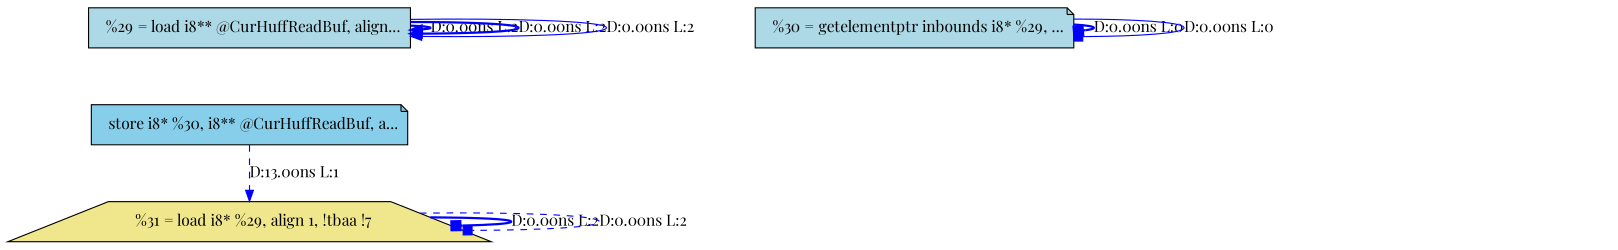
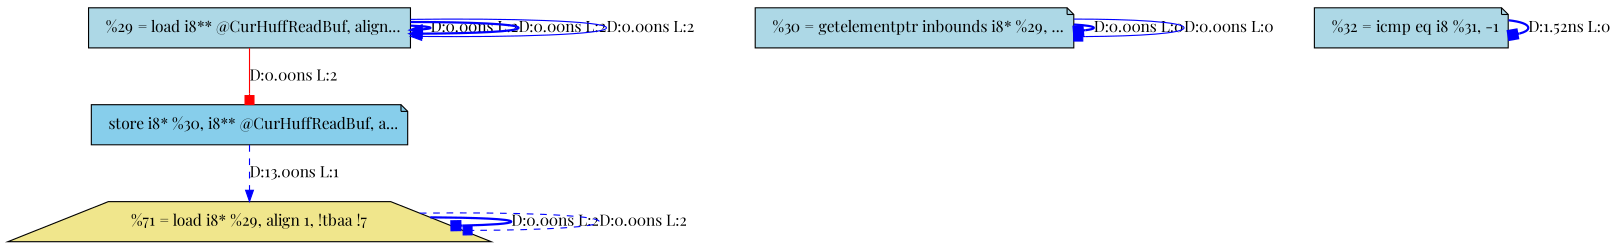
node "%32 = icmp eq i8 %31, -1": added
edge "%29 = load i8** @CurHuffReadBuf, align..." -> "store i8* %30, i8** @CurHuffReadBuf, a...": added, label "D:0.00ns L:2"
node "%31 = load i8* %29, align 1, !tbaa !7": label "%31 = load i8* %29, align 1, !tbaa !7" -> "%71 = load i8* %29, align 1, !tbaa !7"
